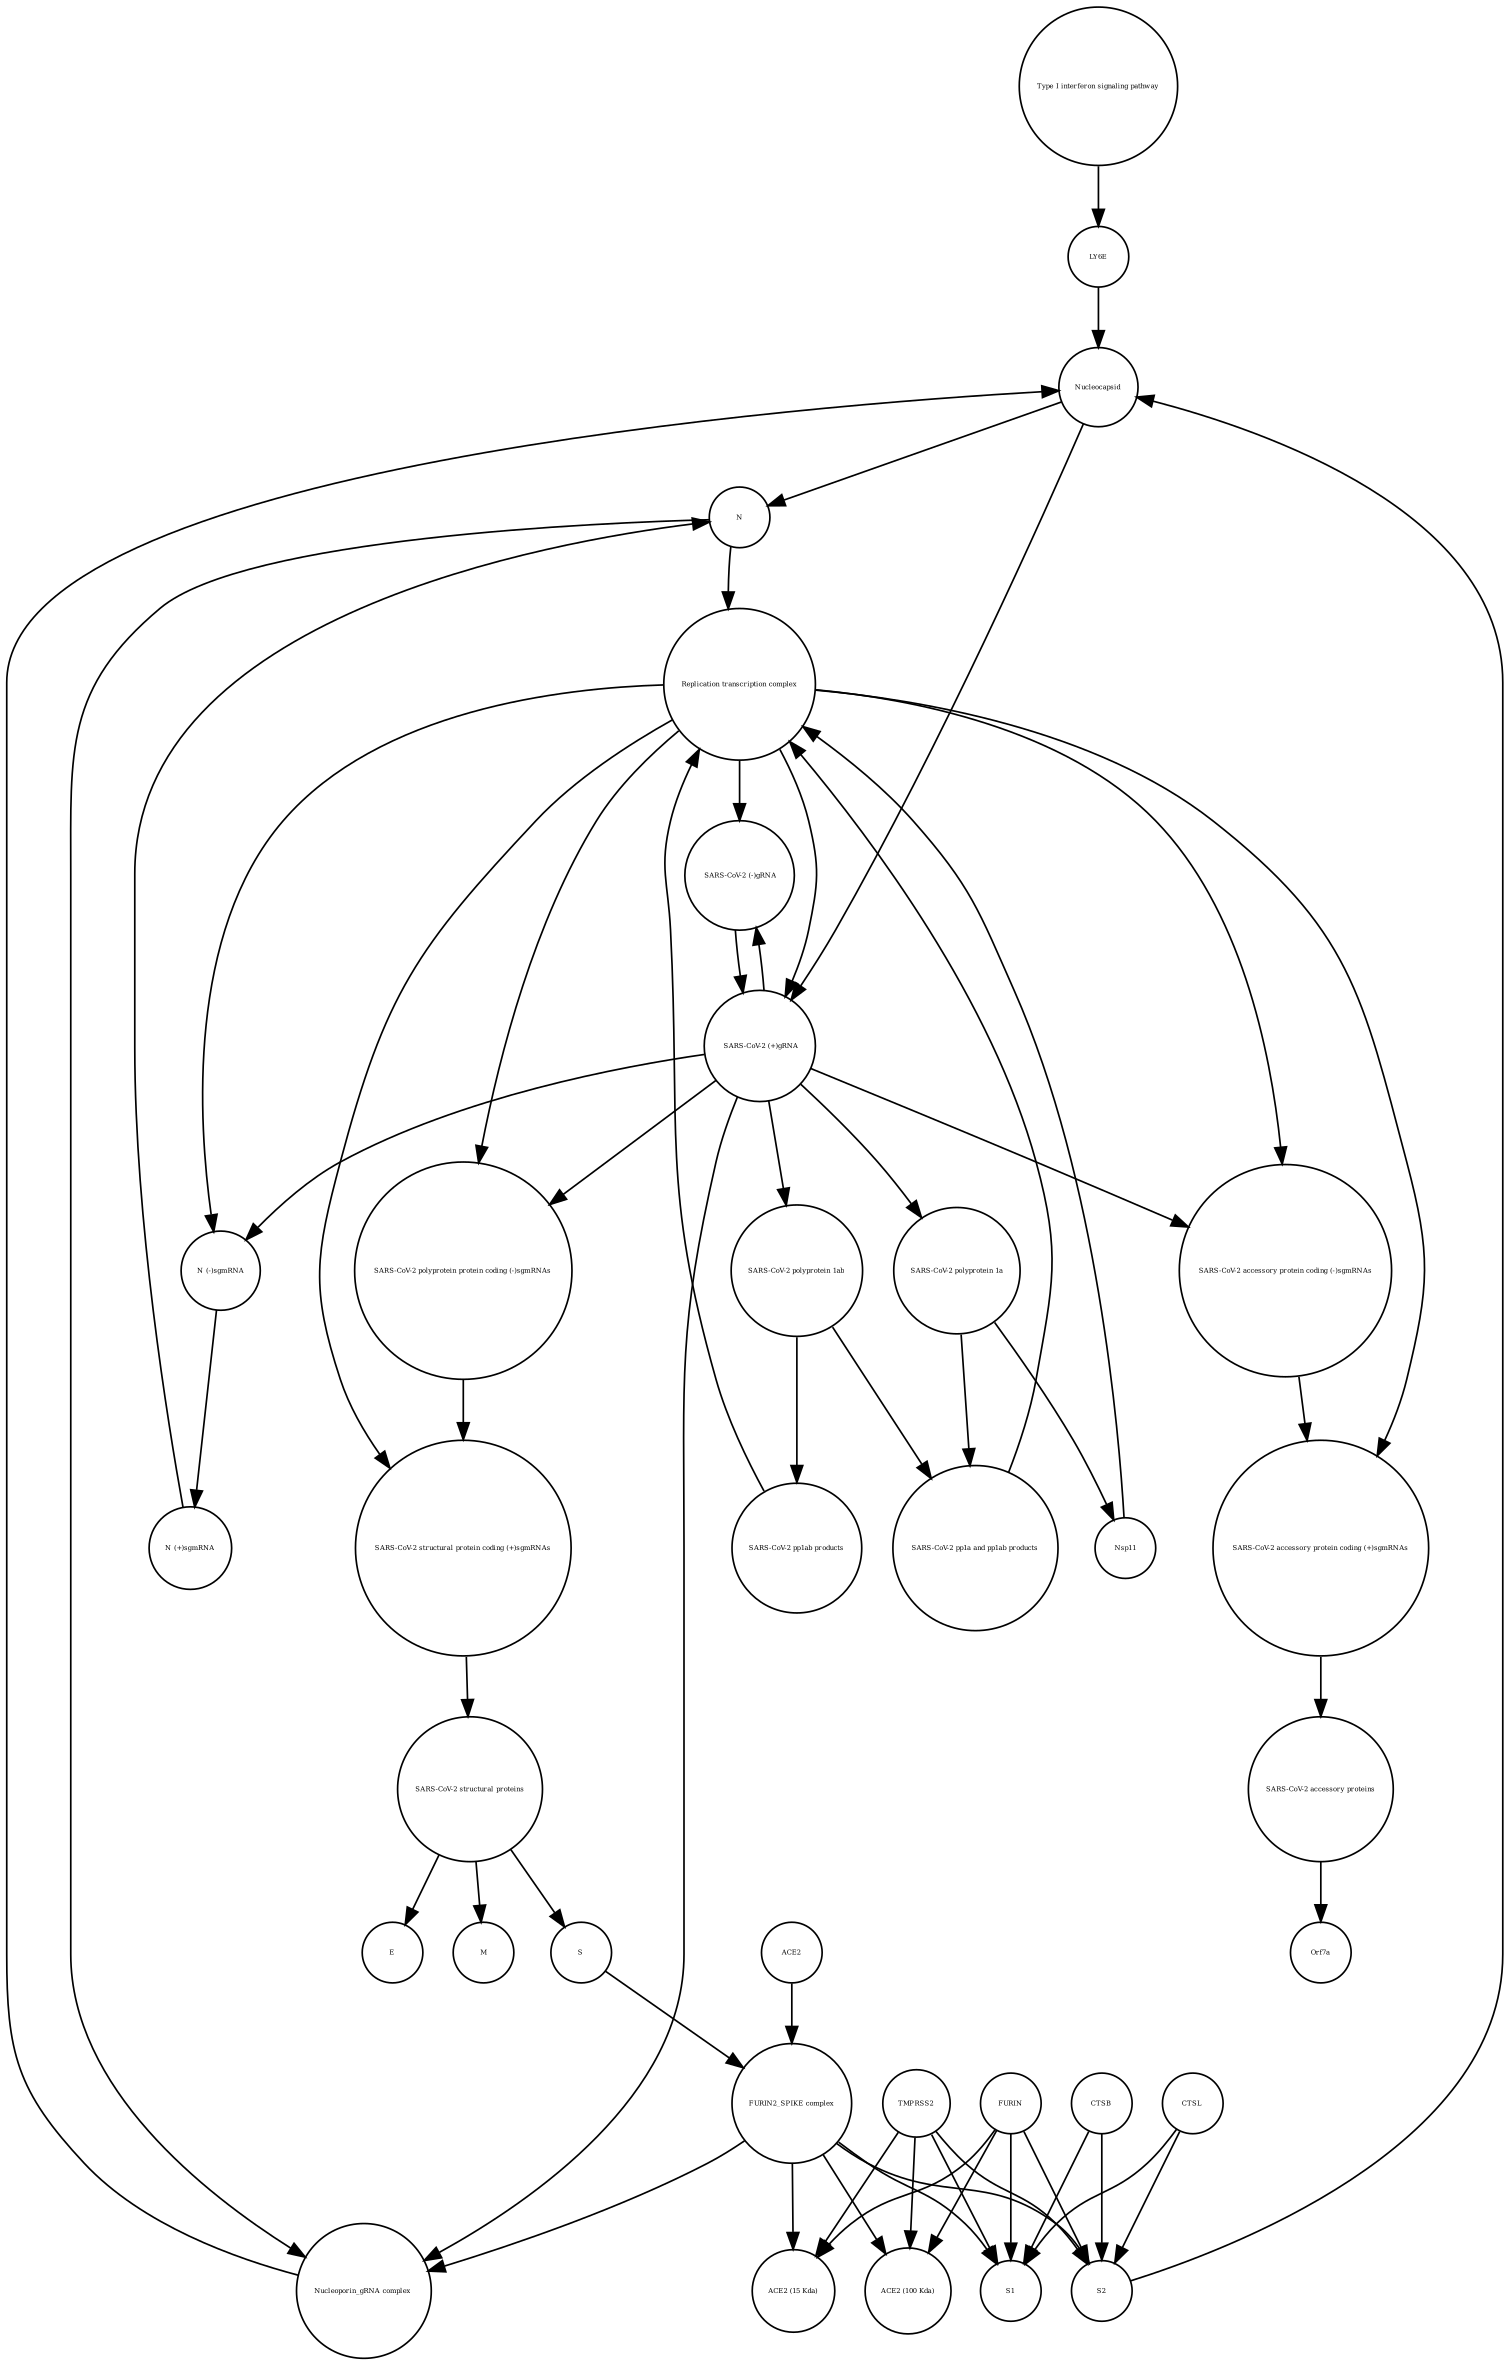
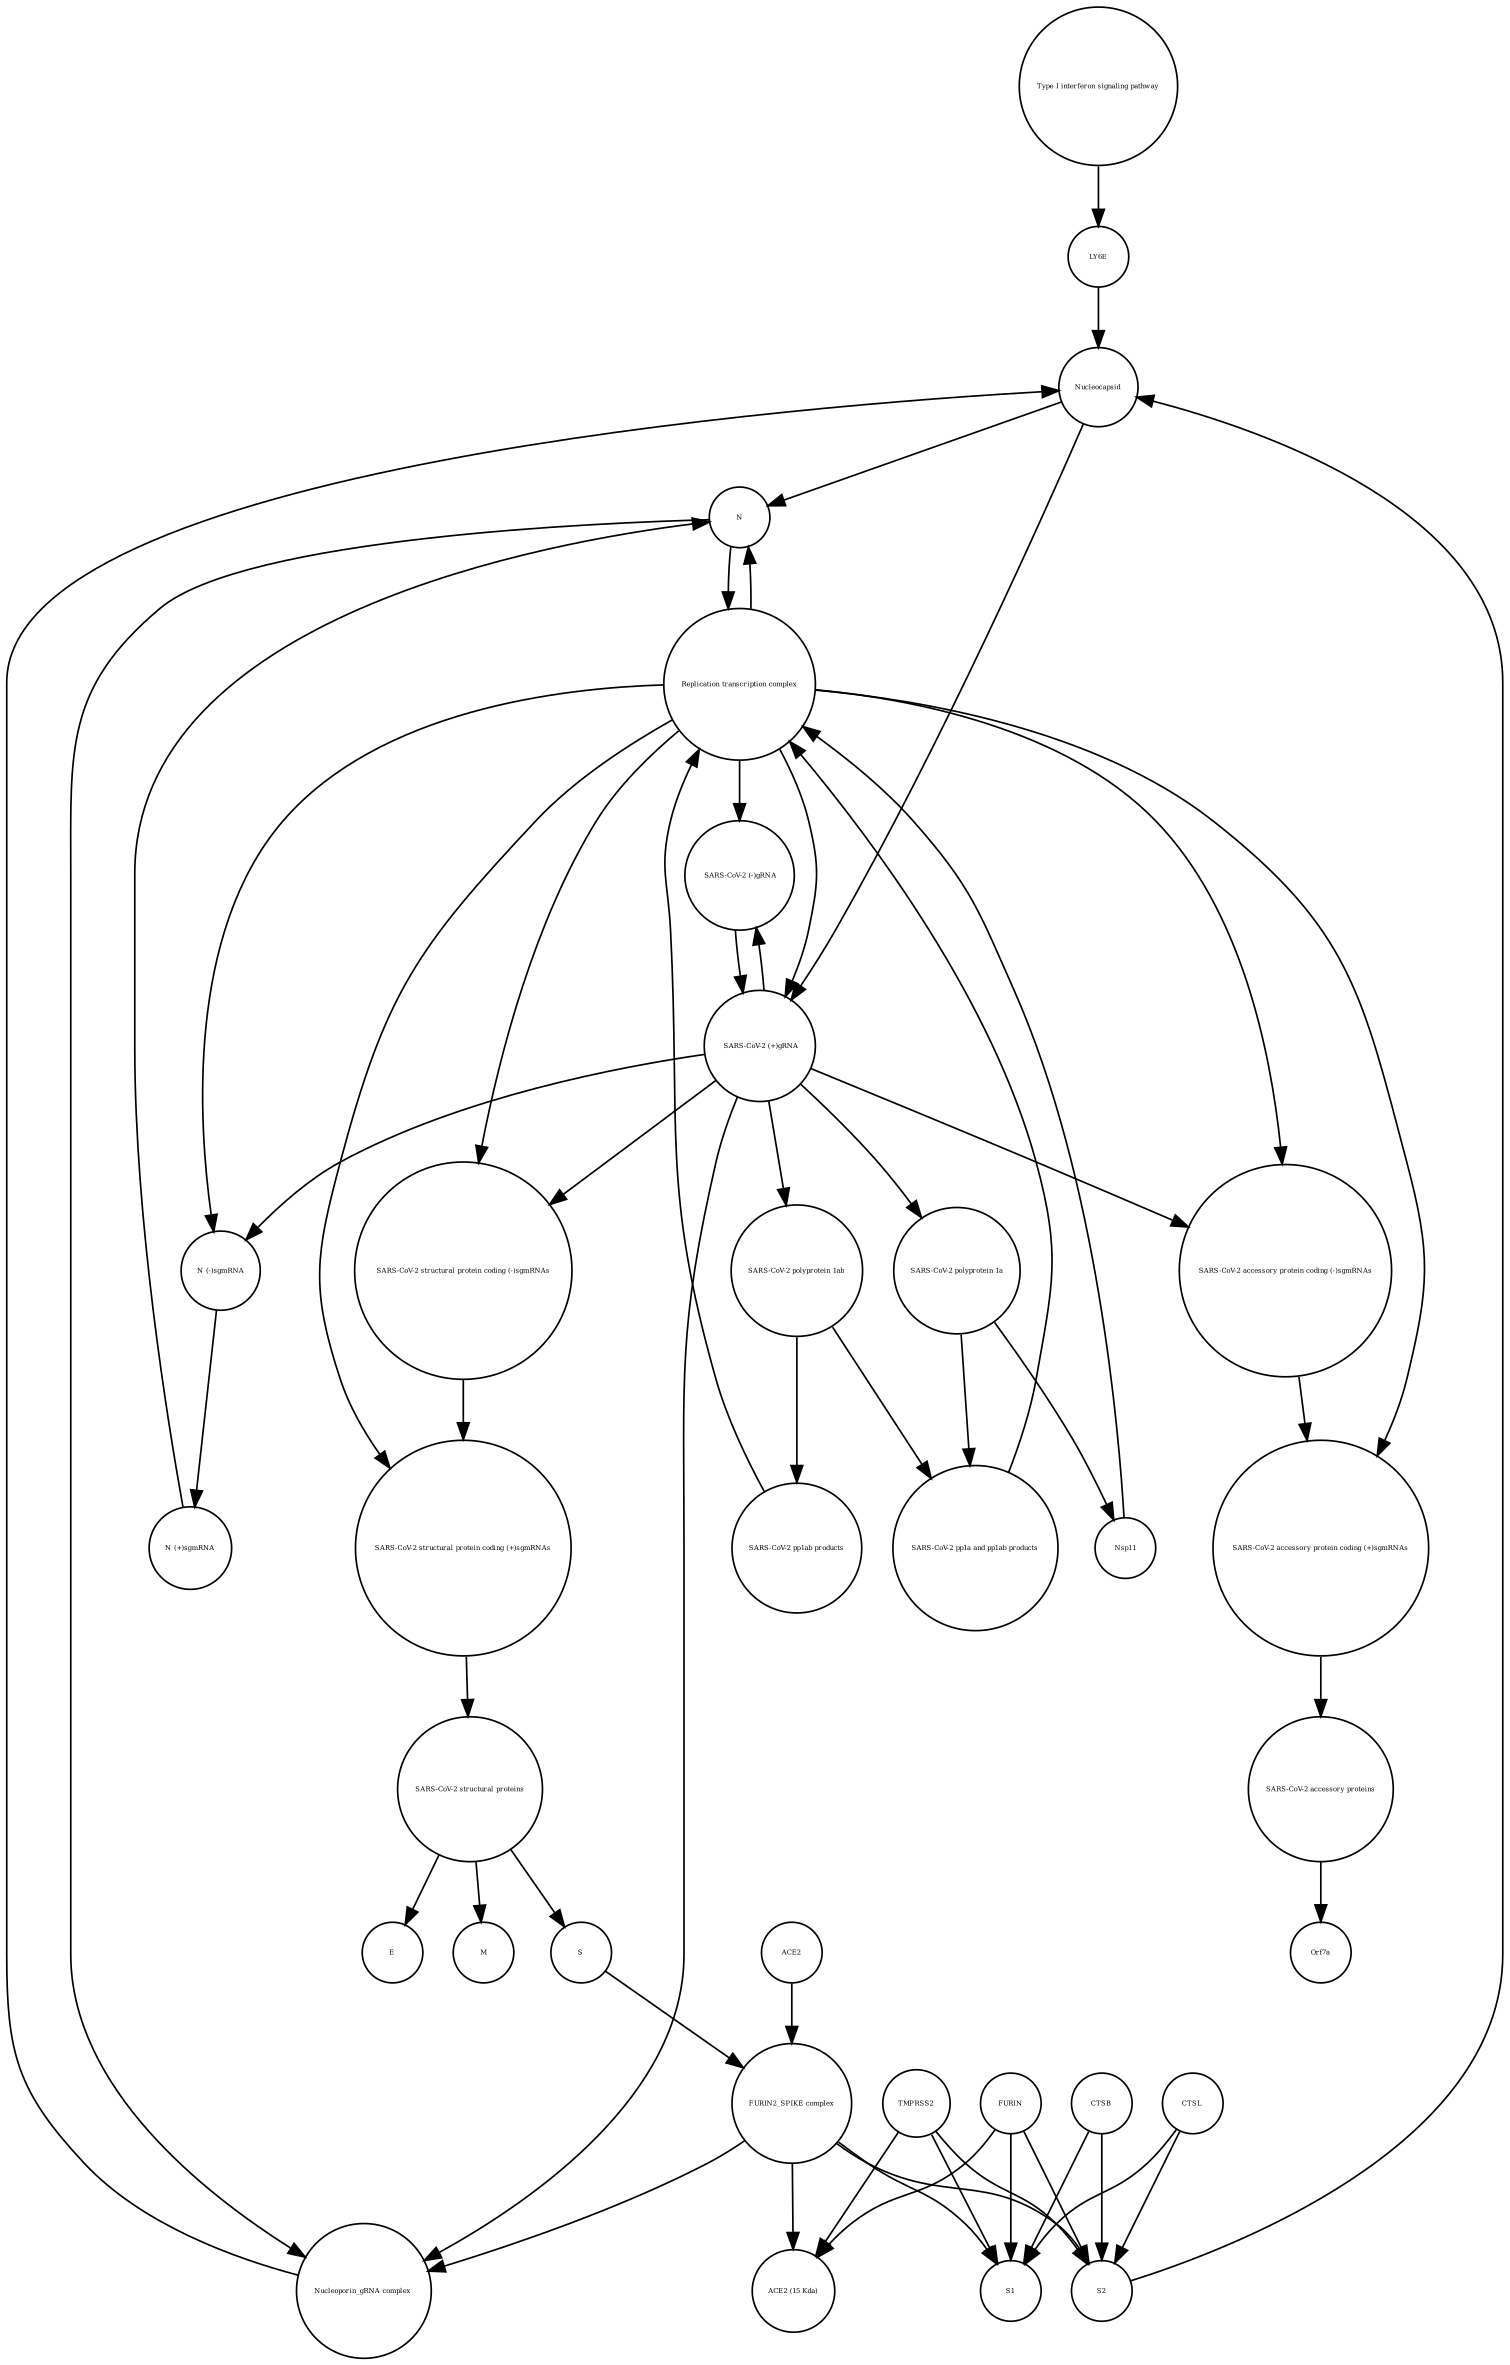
edge "Replication transcription complex" -> "N": added
node "SARS-CoV-2 polyprotein protein coding (-)sgmRNAs": label "SARS-CoV-2 polyprotein protein coding (-)sgmRNAs" -> "SARS-CoV-2 structural protein coding (-)sgmRNAs"
node "ACE2 (100 Kda)": removed
